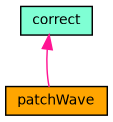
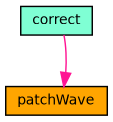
edge "patchWave" -> "correct": reversed
